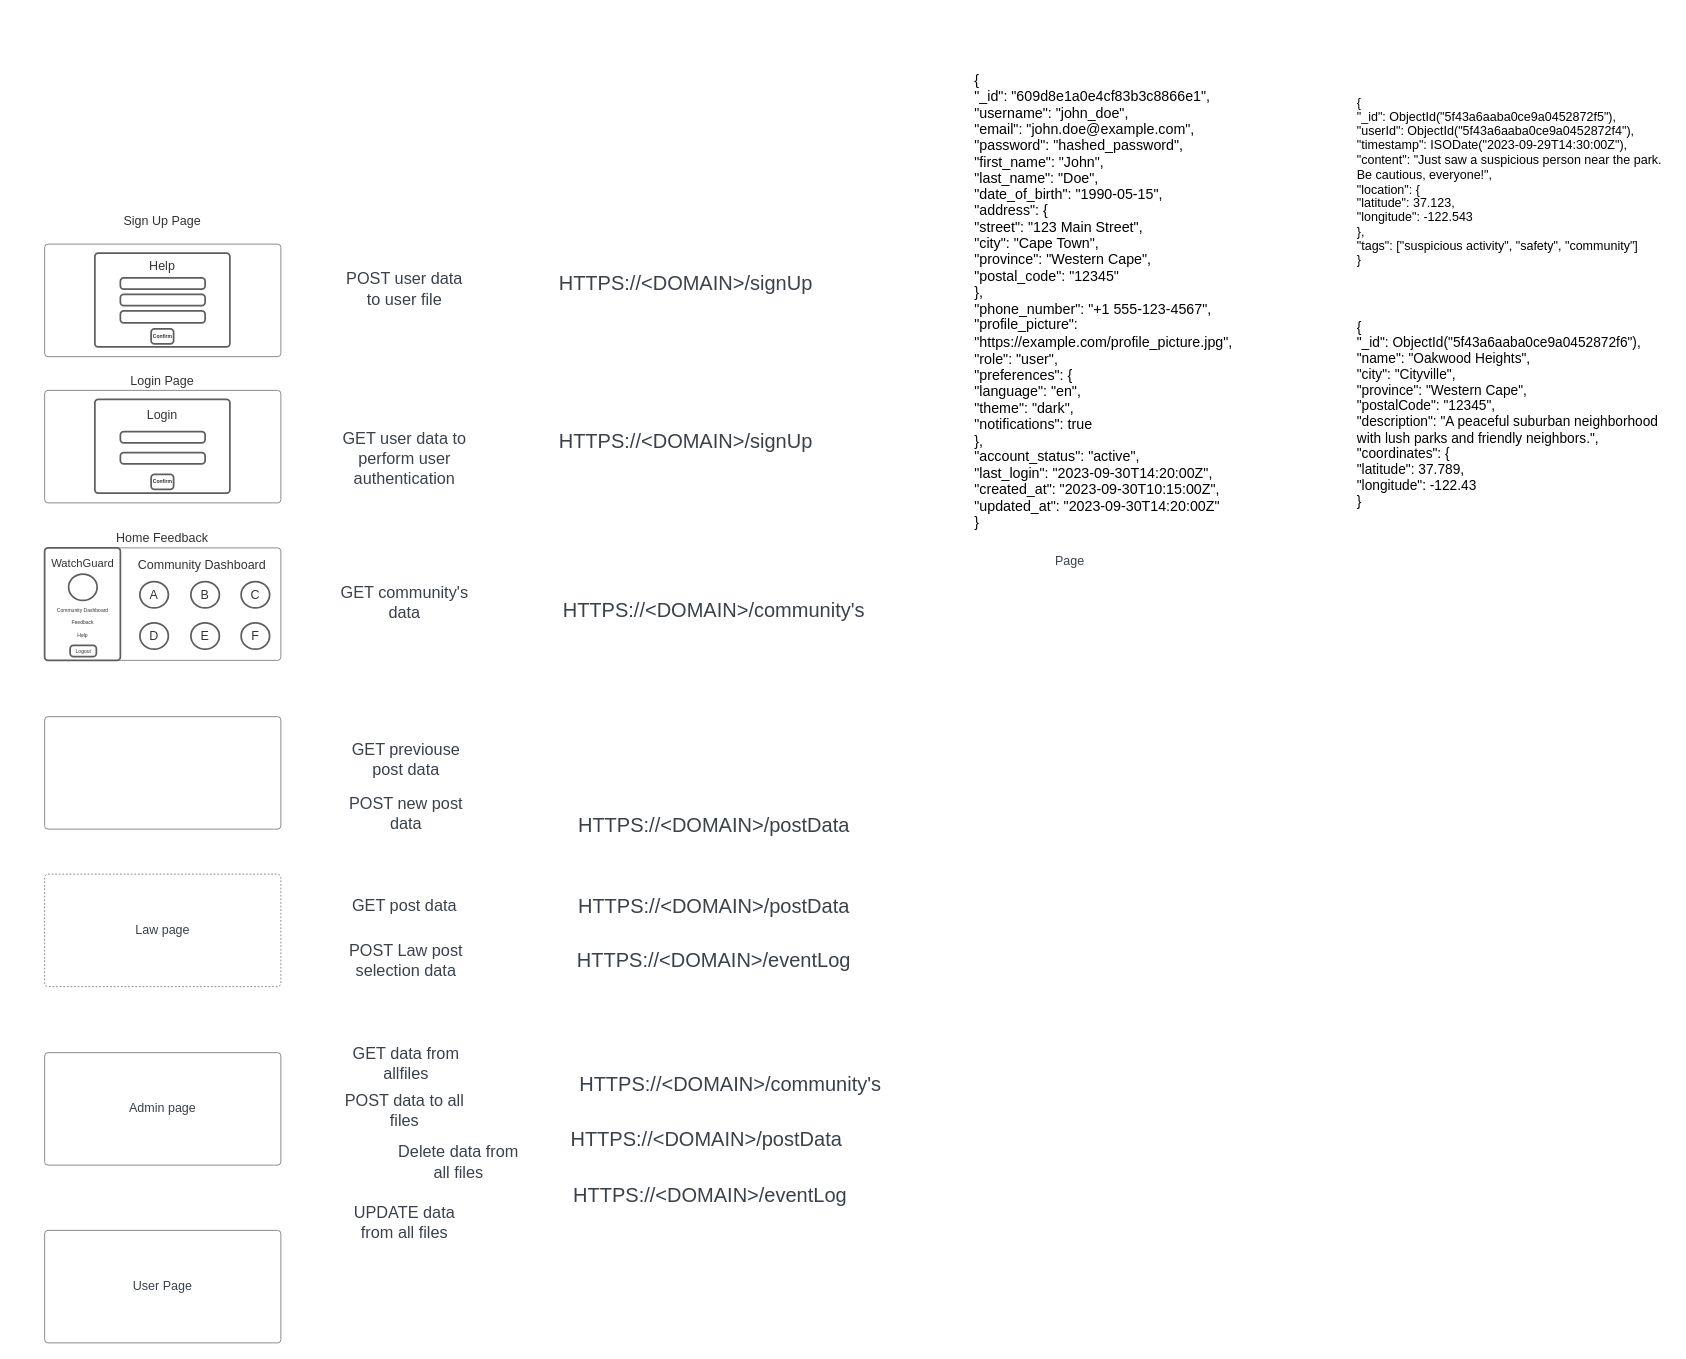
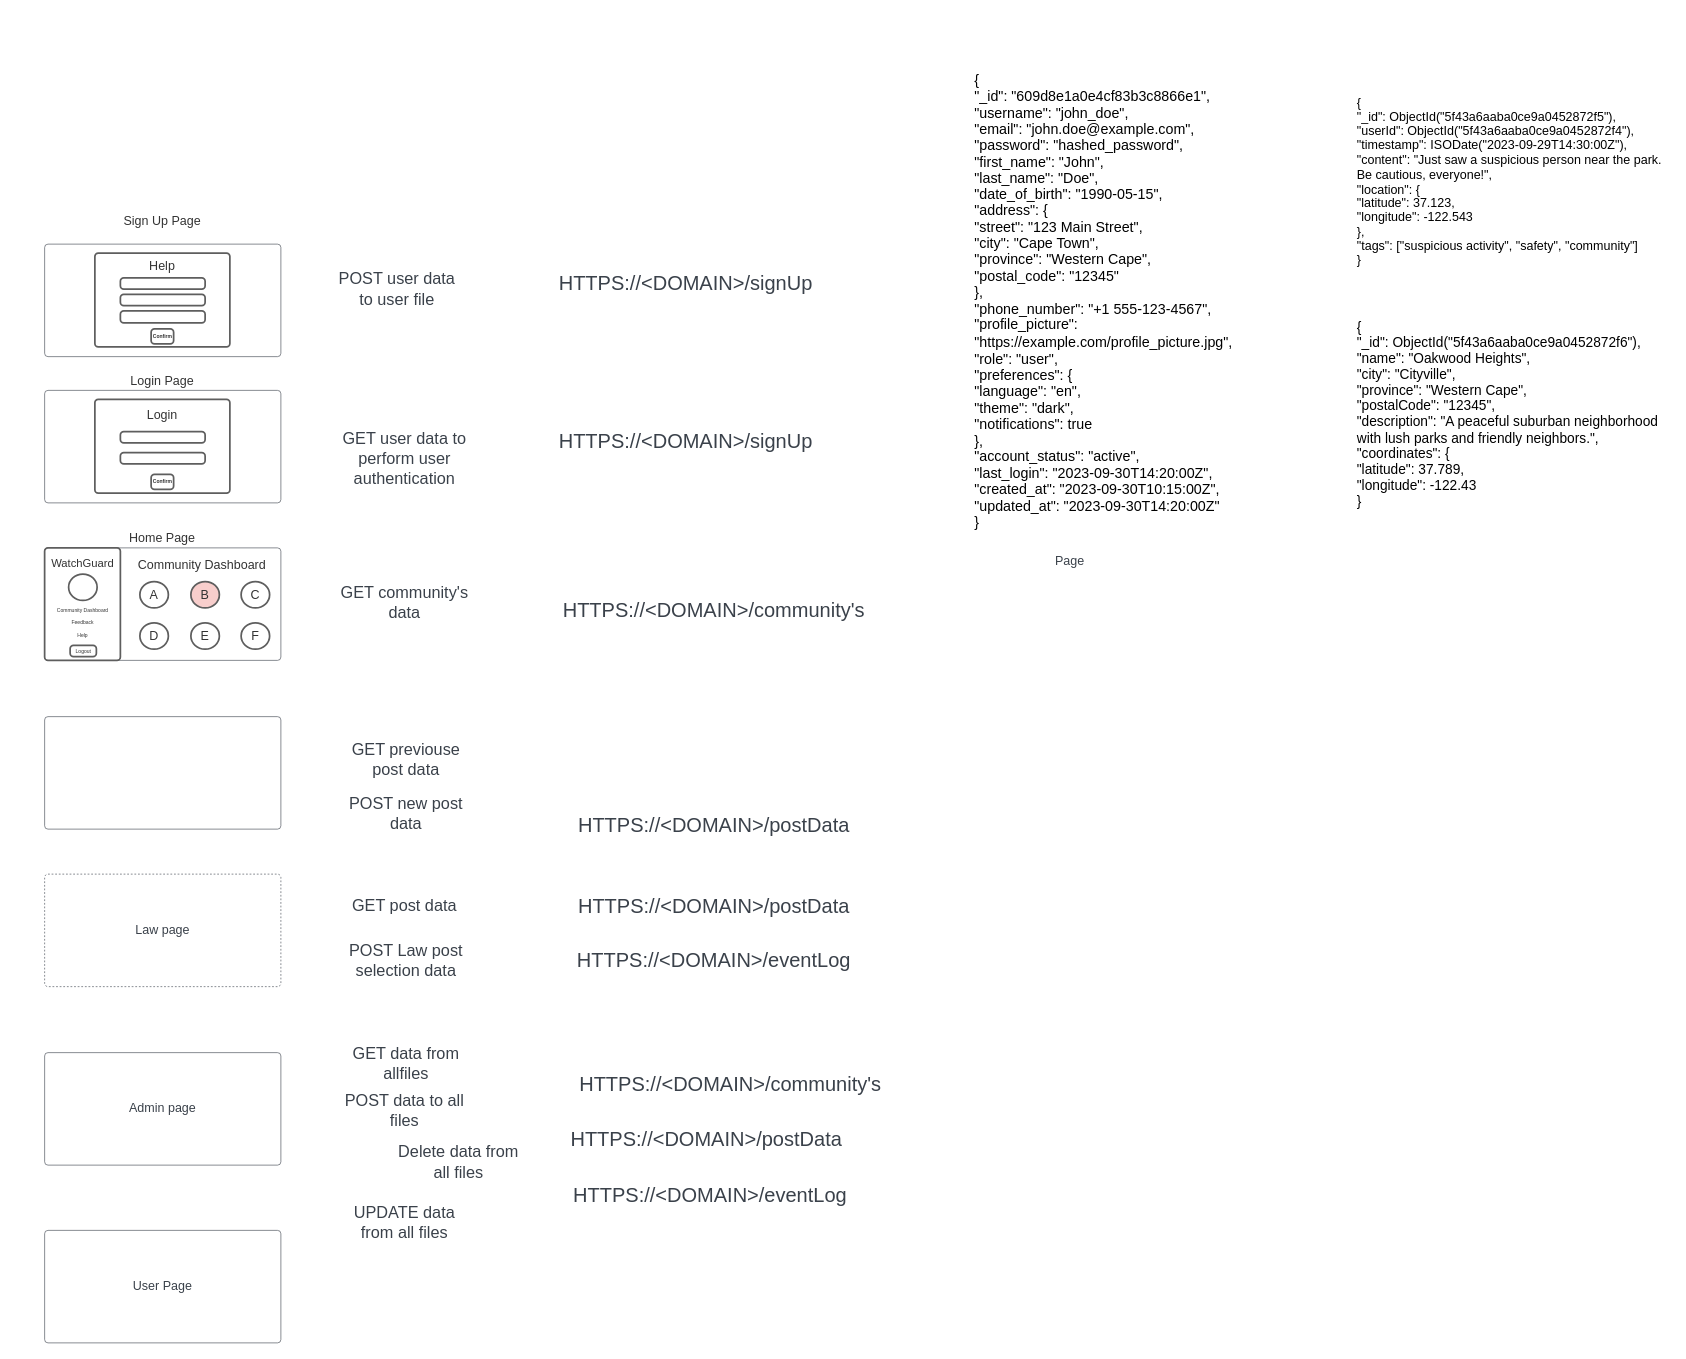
node "POST user data to user file": moved (405, 289) -> (397, 289)
node "Home Feedback": label "Home Feedback" -> "Home Page"
node "B": fillcolor #ffffff -> #f8cecc
